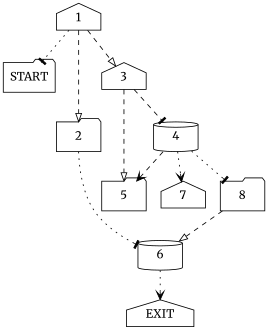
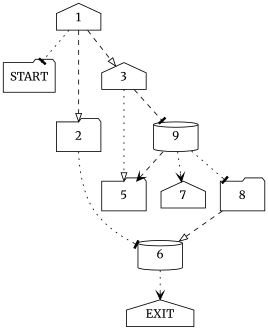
edge "3" -> "5": style dashed -> dotted
node "4": label "4" -> "9"
